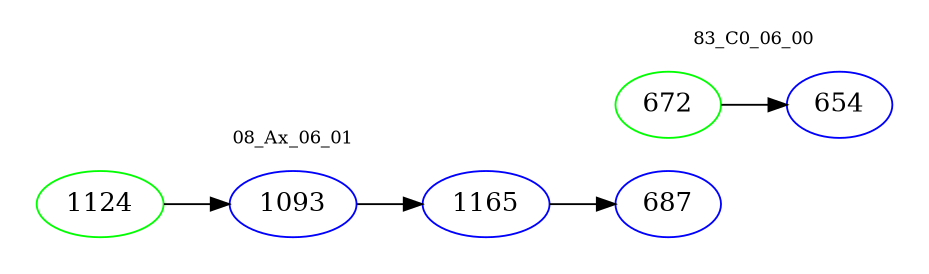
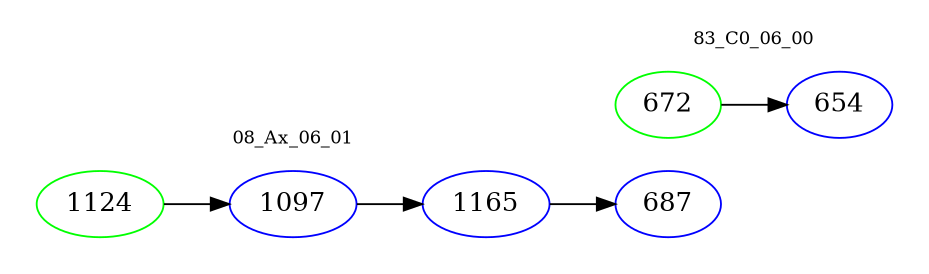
node "1093": label "1093" -> "1097"
